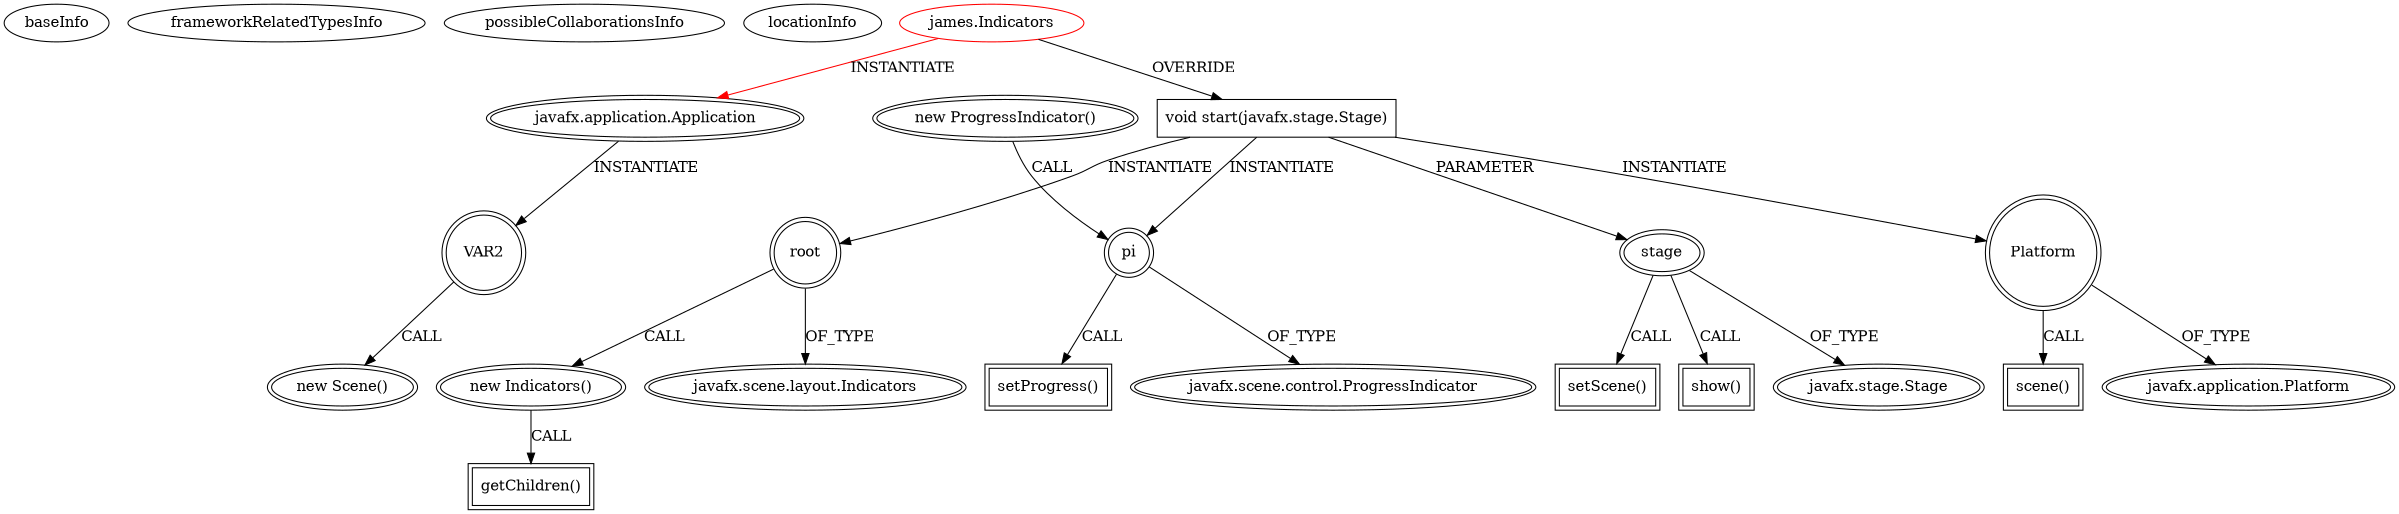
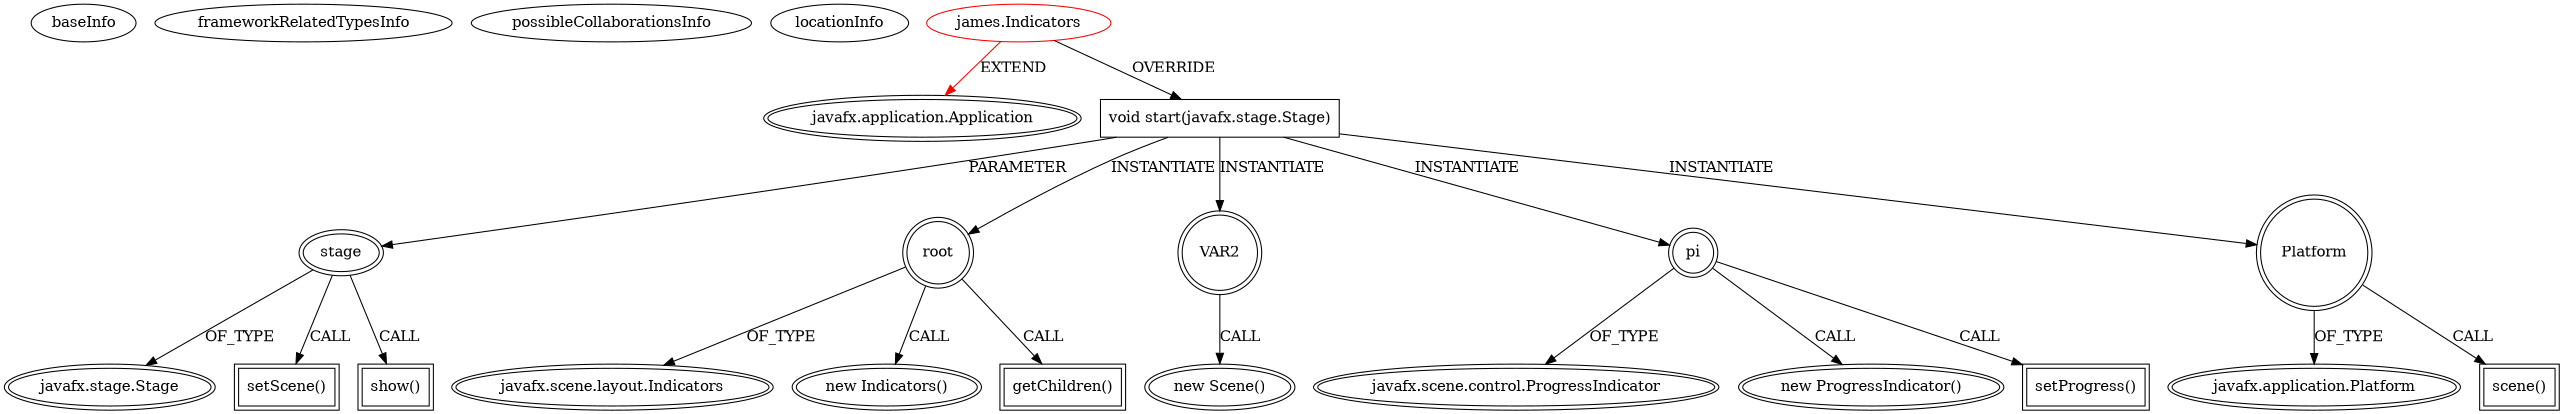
edge "james.Indicators" -> "javafx.application.Application": label "INSTANTIATE" -> "EXTEND"
edge "javafx.application.Application" -> "VAR2": now "void start(javafx.stage.Stage)" -> "VAR2"
edge "new ProgressIndicator()" -> "pi": reversed
edge "new Indicators()" -> "getChildren()": now "root" -> "getChildren()"
